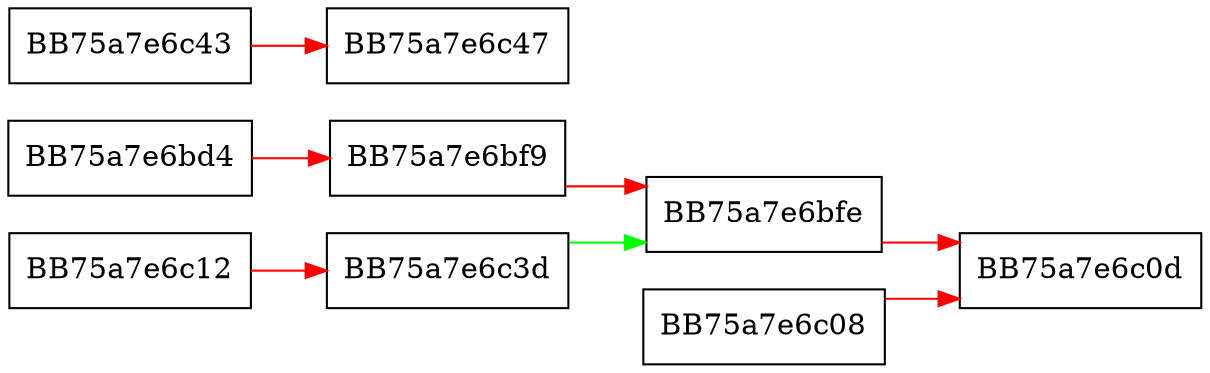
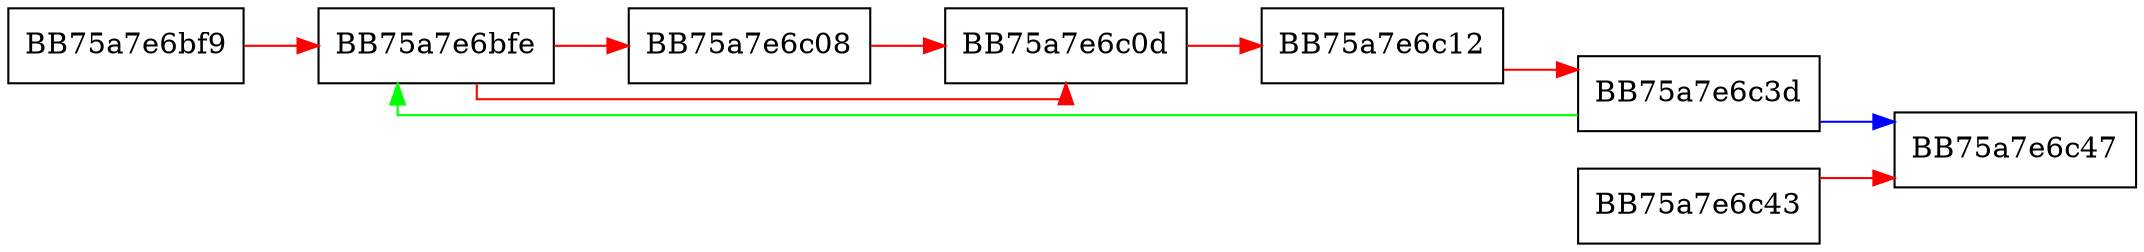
edge "BB75a7e6bfe" -> "BB75a7e6c08": added
edge "BB75a7e6c0d" -> "BB75a7e6c12": added
edge "BB75a7e6c3d" -> "BB75a7e6c47": added
node "BB75a7e6bd4": removed
